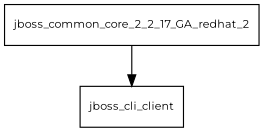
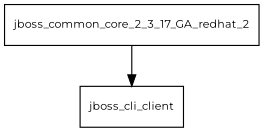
node "jboss_common_core_2_2_17_GA_redhat_2": label "jboss_common_core_2_2_17_GA_redhat_2" -> "jboss_common_core_2_3_17_GA_redhat_2"
